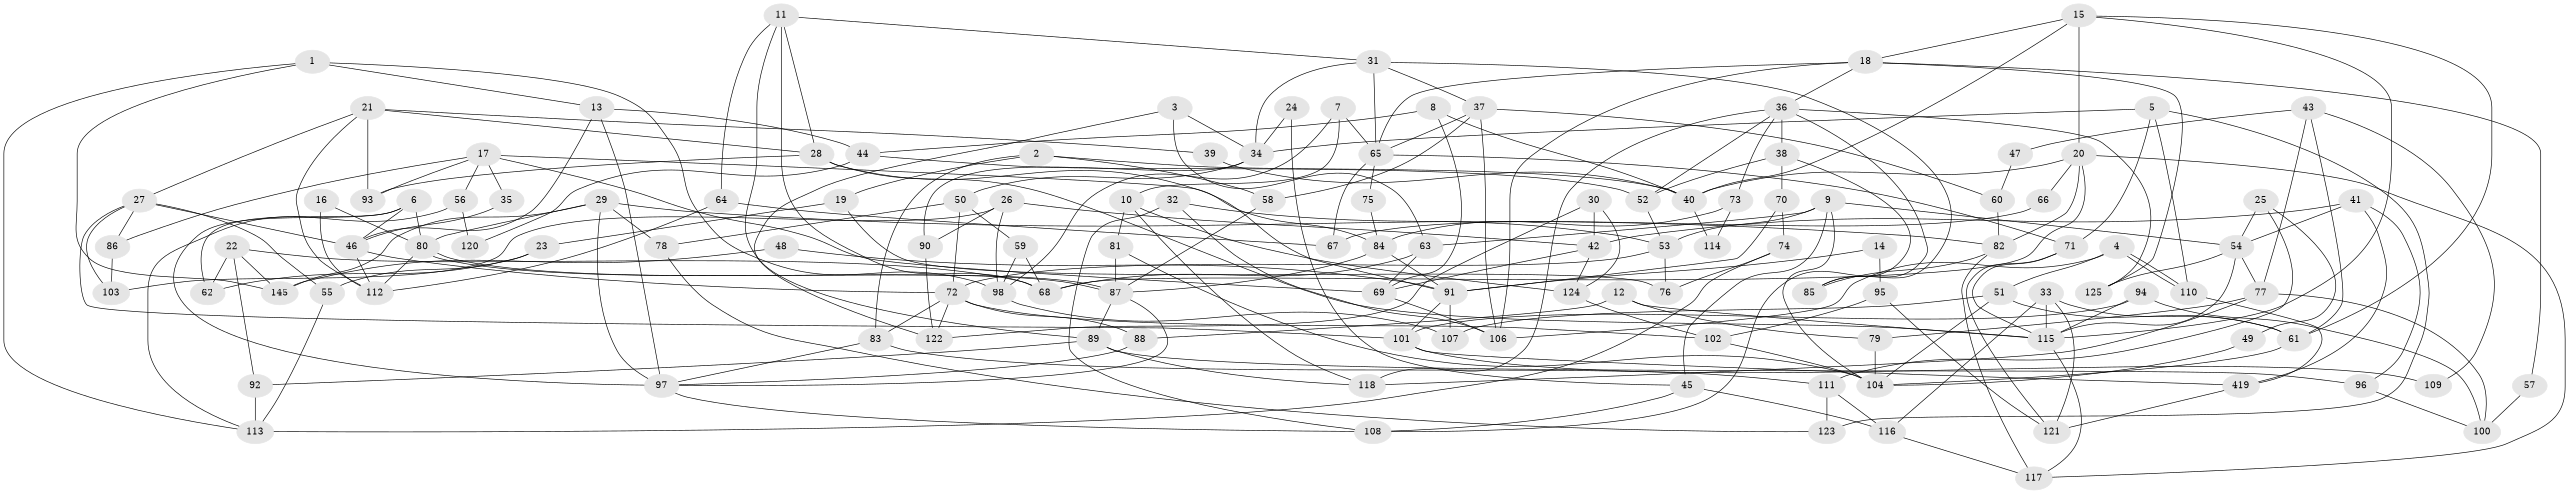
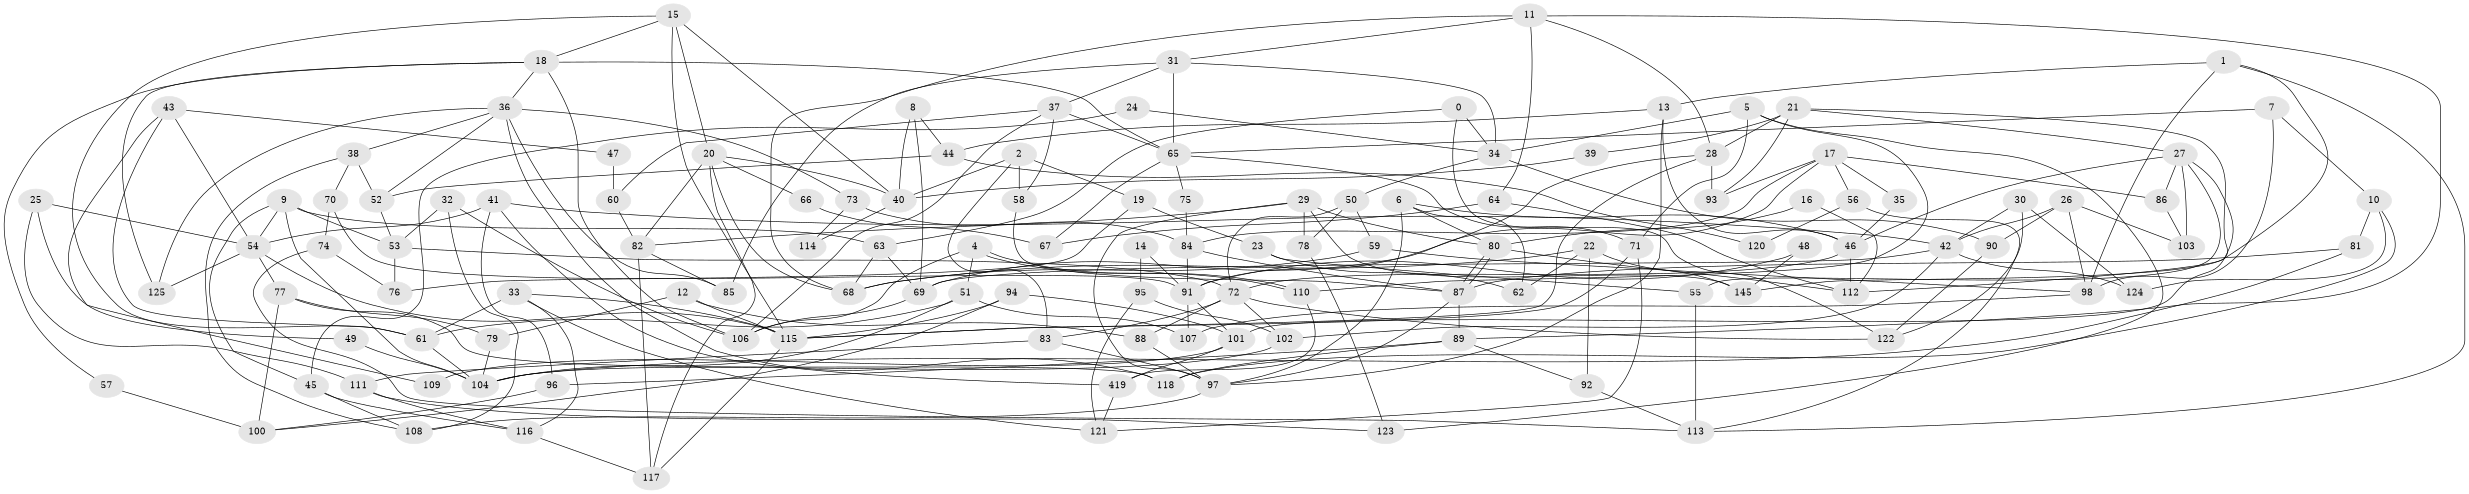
node "3": label "3" -> "0"
edge "43" -- "77": now "43" -- "54"
edge "124" -- "102": now "42" -- "102"
